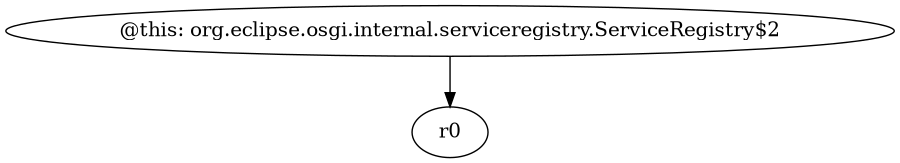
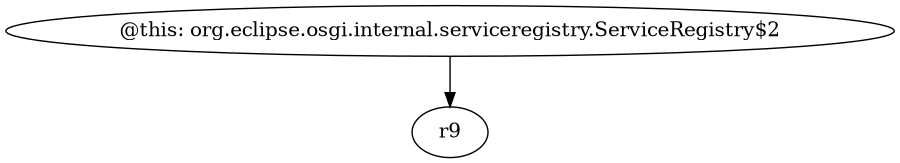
node "r0": label "r0" -> "r9"
